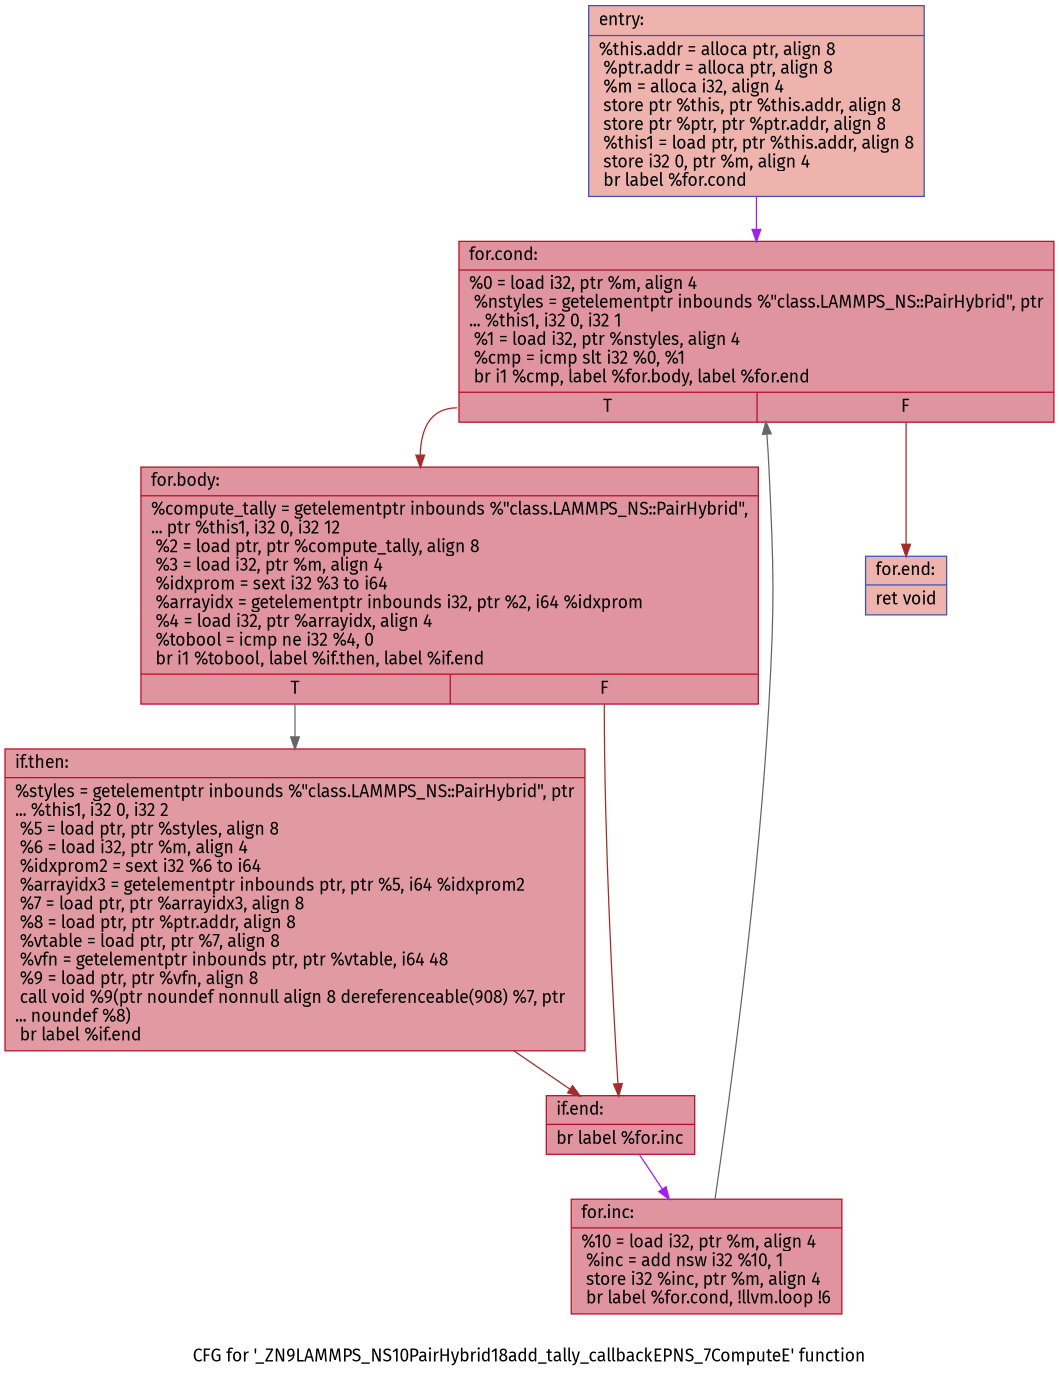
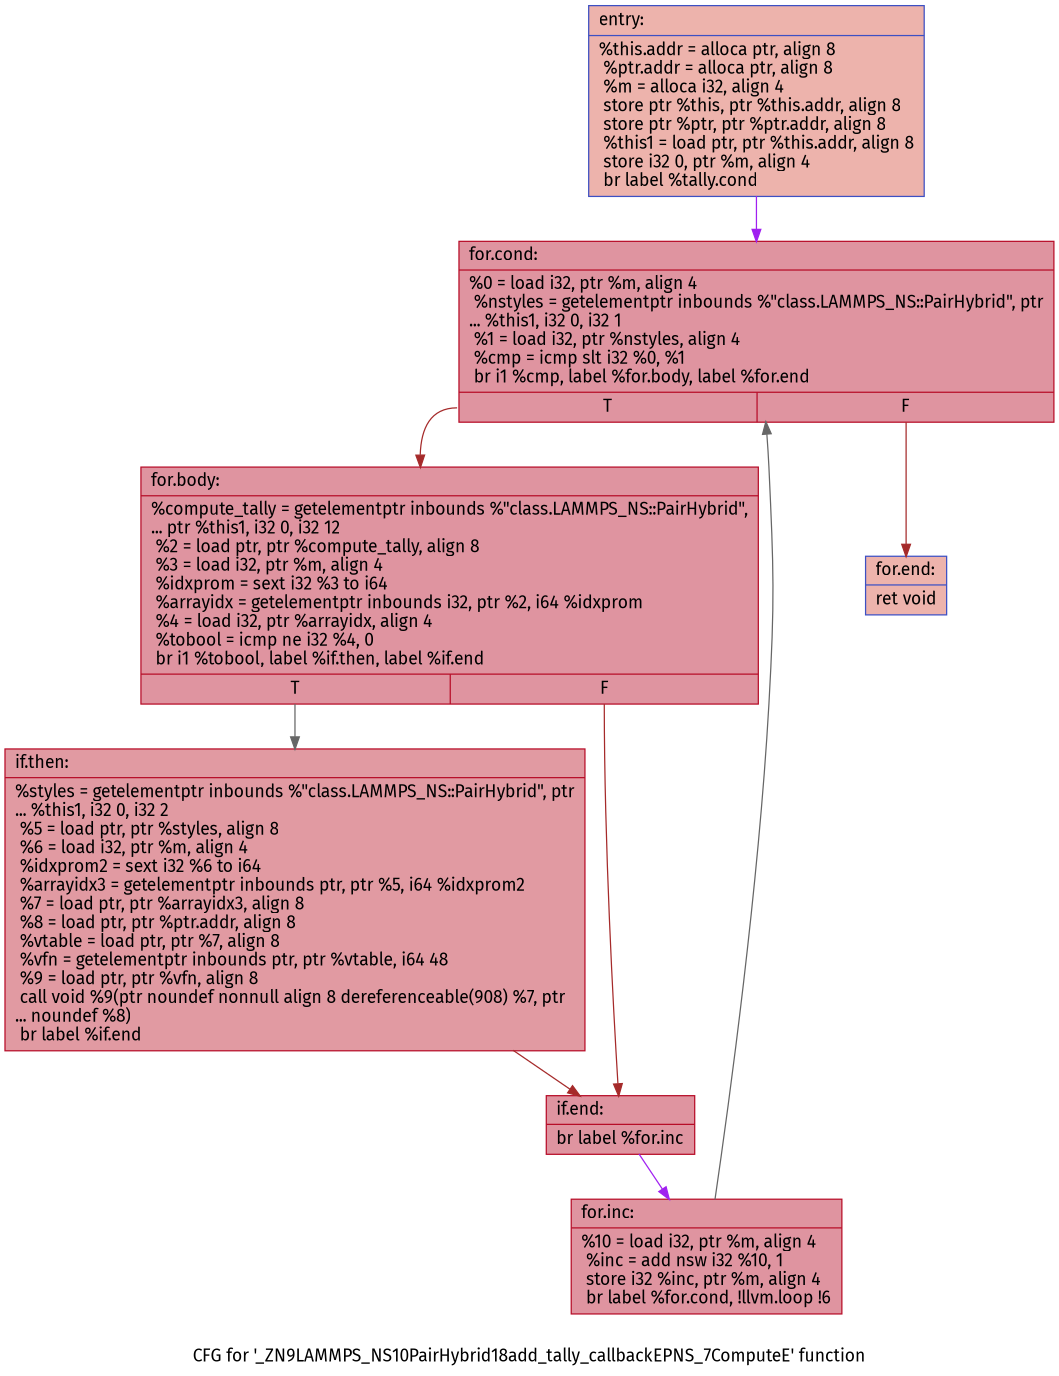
node "entry:": text "br label %for.cond" -> "br label %tally.cond"
